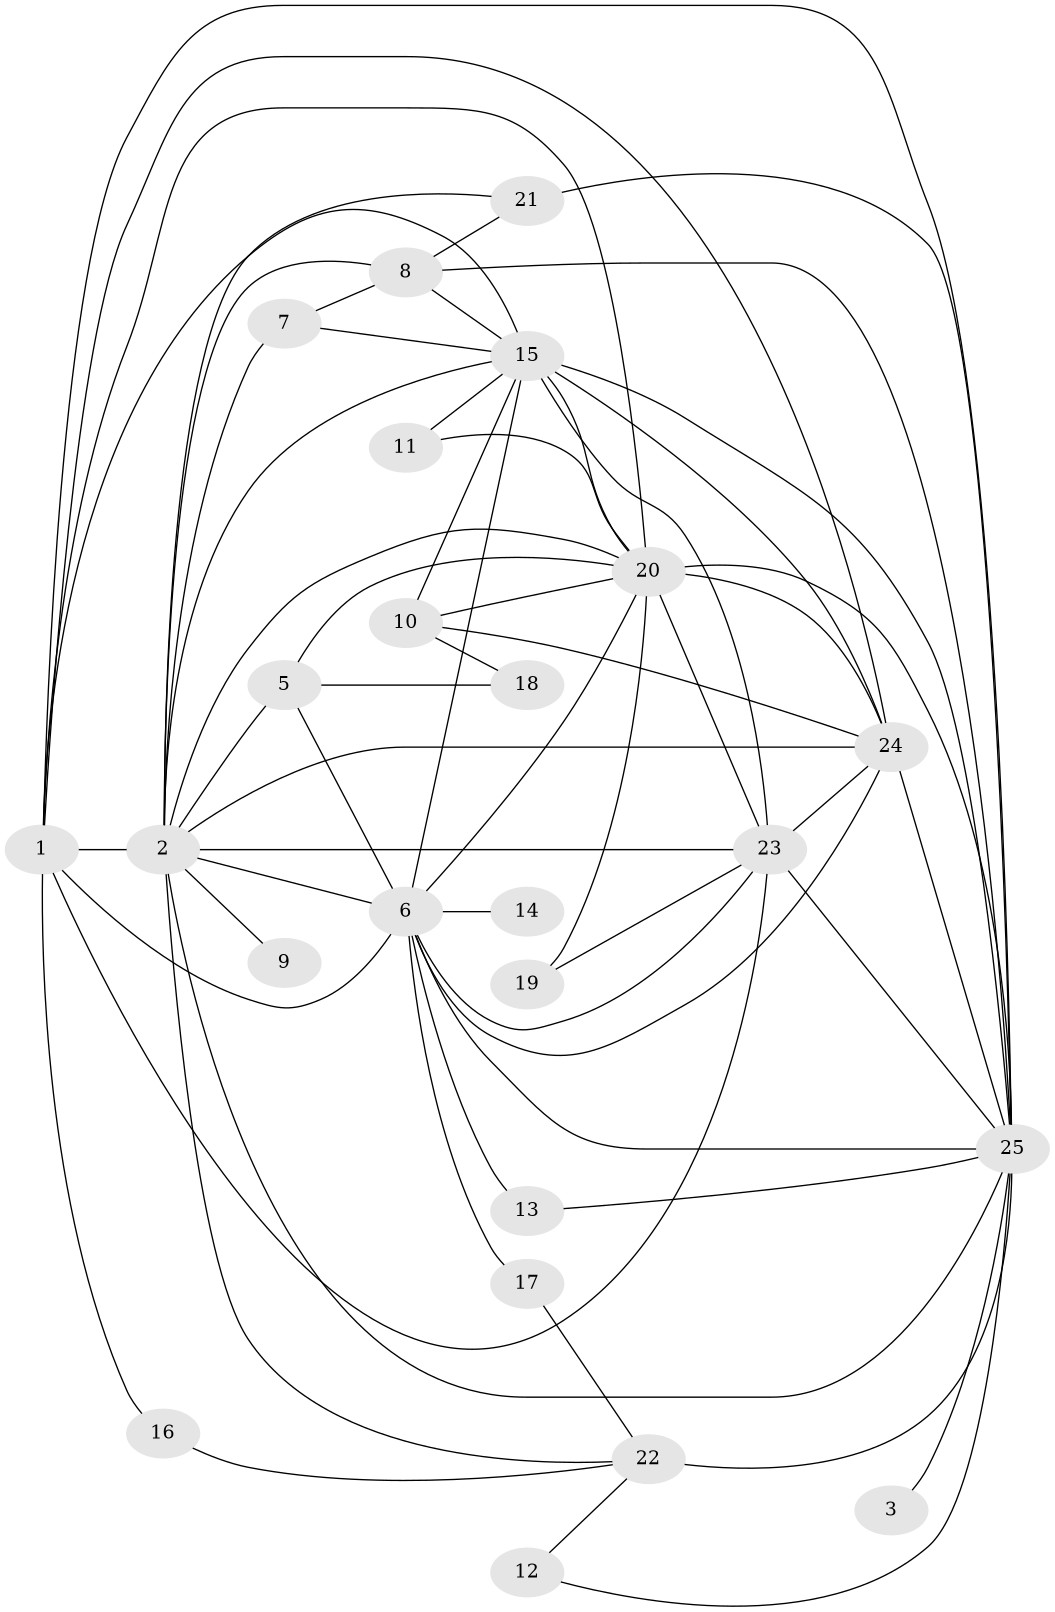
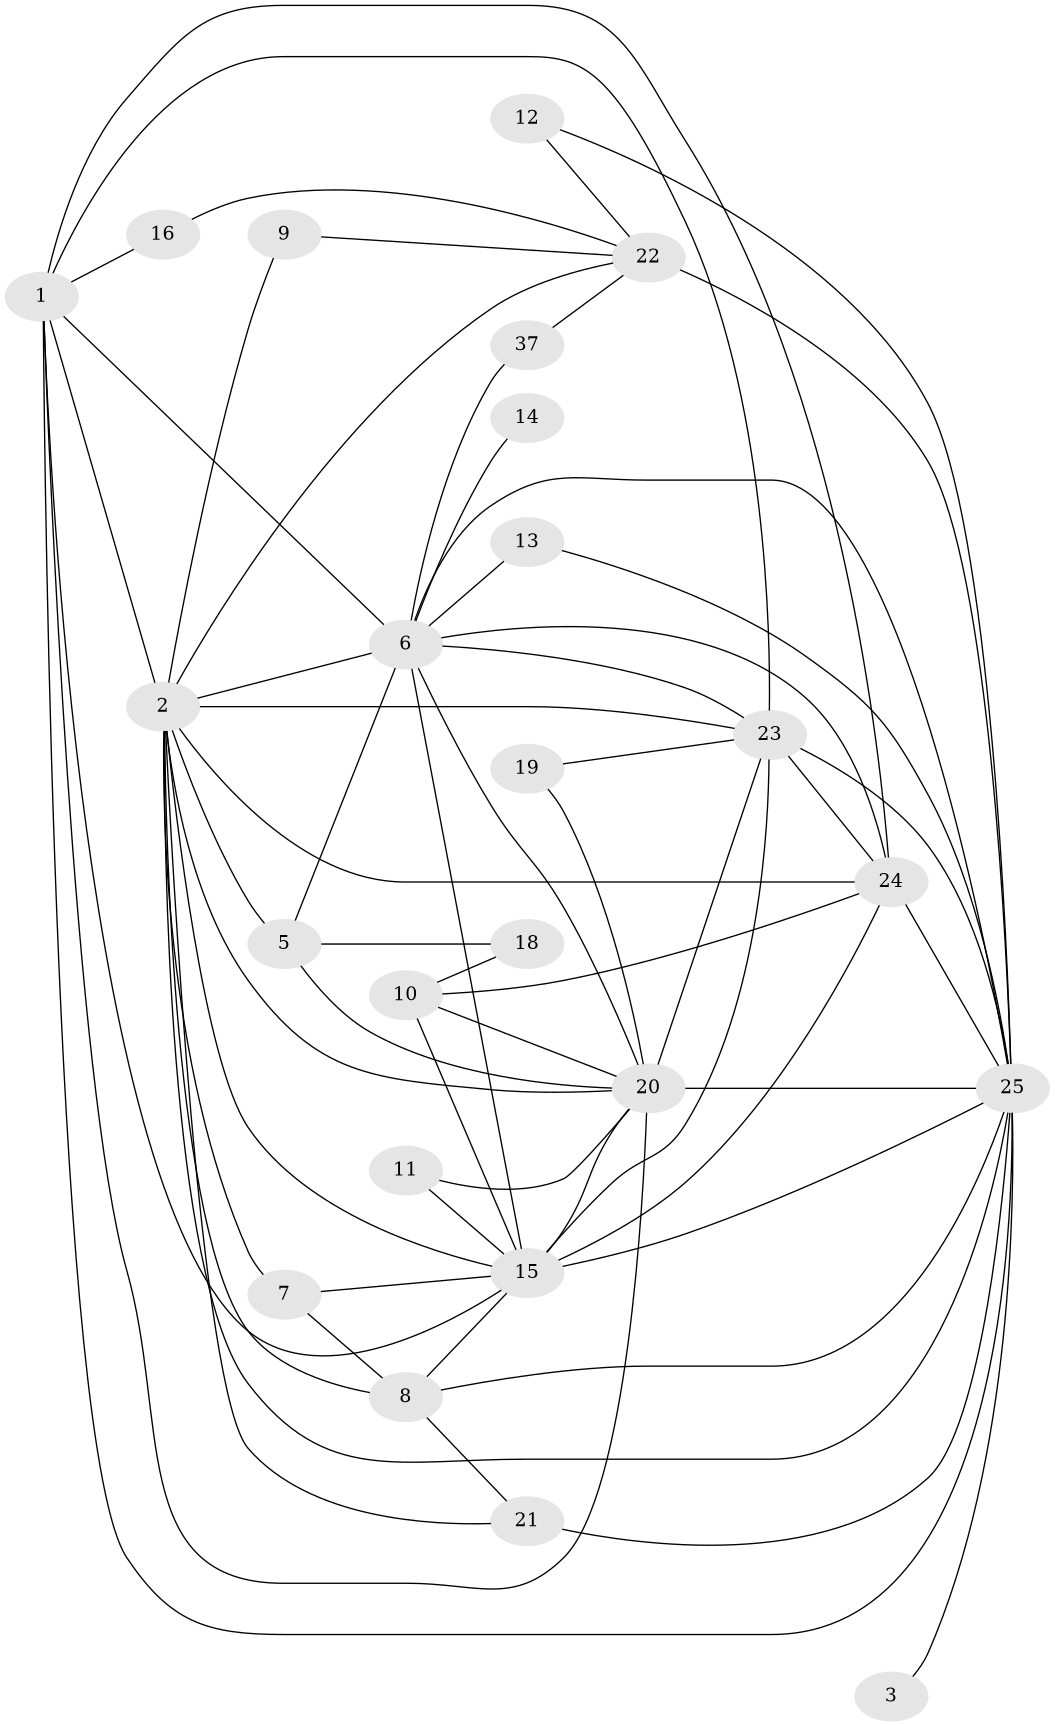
edge "9" -- "22": added
edge "20" -- "24": removed
node "17": label "17" -> "37"
